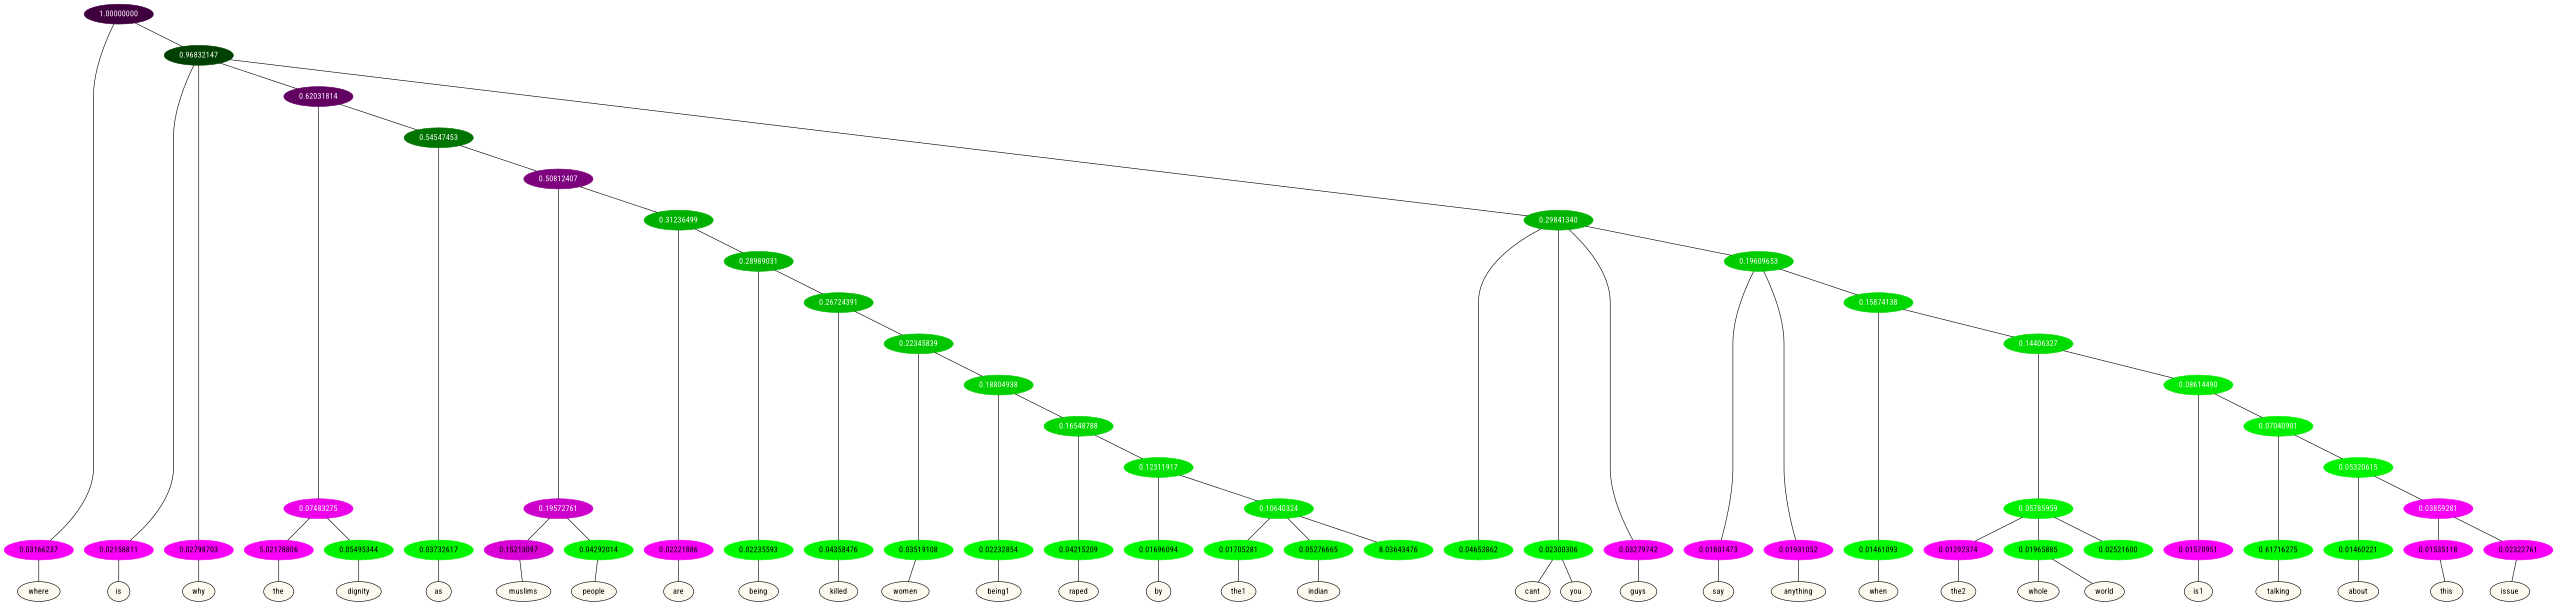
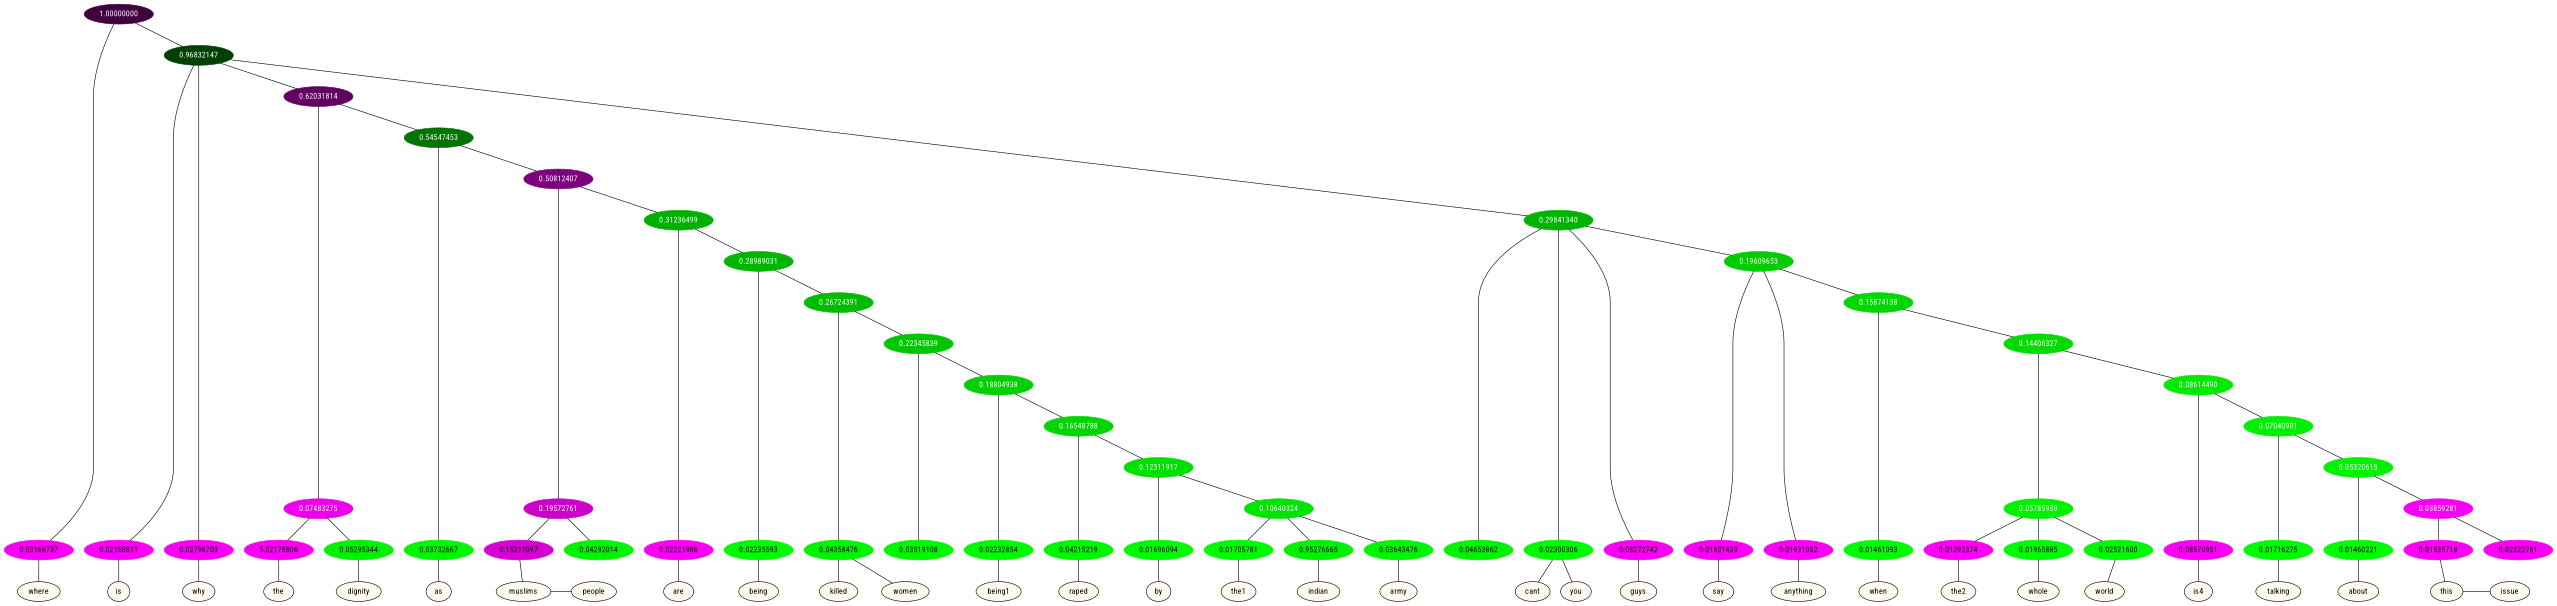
node "0.03166237": label "0.03166237" -> "0.03166737"
node "0.05495344": label "0.05495344" -> "0.05295344"
node "0.03732617": label "0.03732617" -> "0.03732667"
node "0.15213097": label "0.15213097" -> "0.15211097"
node "0.02221886": label "0.02221886" -> "0.02221986"
node "0.04215209": label "0.04215209" -> "0.04215219"
node "0.01705281": label "0.01705281" -> "0.01705781"
node "0.05276665": label "0.05276665" -> "0.95276665"
node "8.03643476": label "8.03643476" -> "0.03643476"
node "0.03279742": label "0.03279742" -> "0.03272742"
node "0.01801473": label "0.01801473" -> "0.01801433"
node "0.01570951": label "0.01570951" -> "0.08570951"
node "0.61716275": label "0.61716275" -> "0.01716275"
node "0.01535118": label "0.01535118" -> "0.01535718"
edge "0.04292014" -- "people": now "muslims" -- "people"
edge "0.03519108" -- "women": now "0.04358476" -- "women"
edge "0.01965885" -- "world": now "0.02521600" -- "world"
edge "0.02322761" -- "issue": now "this" -- "issue"
node "army": added
node "is1": label "is1" -> "is4"
